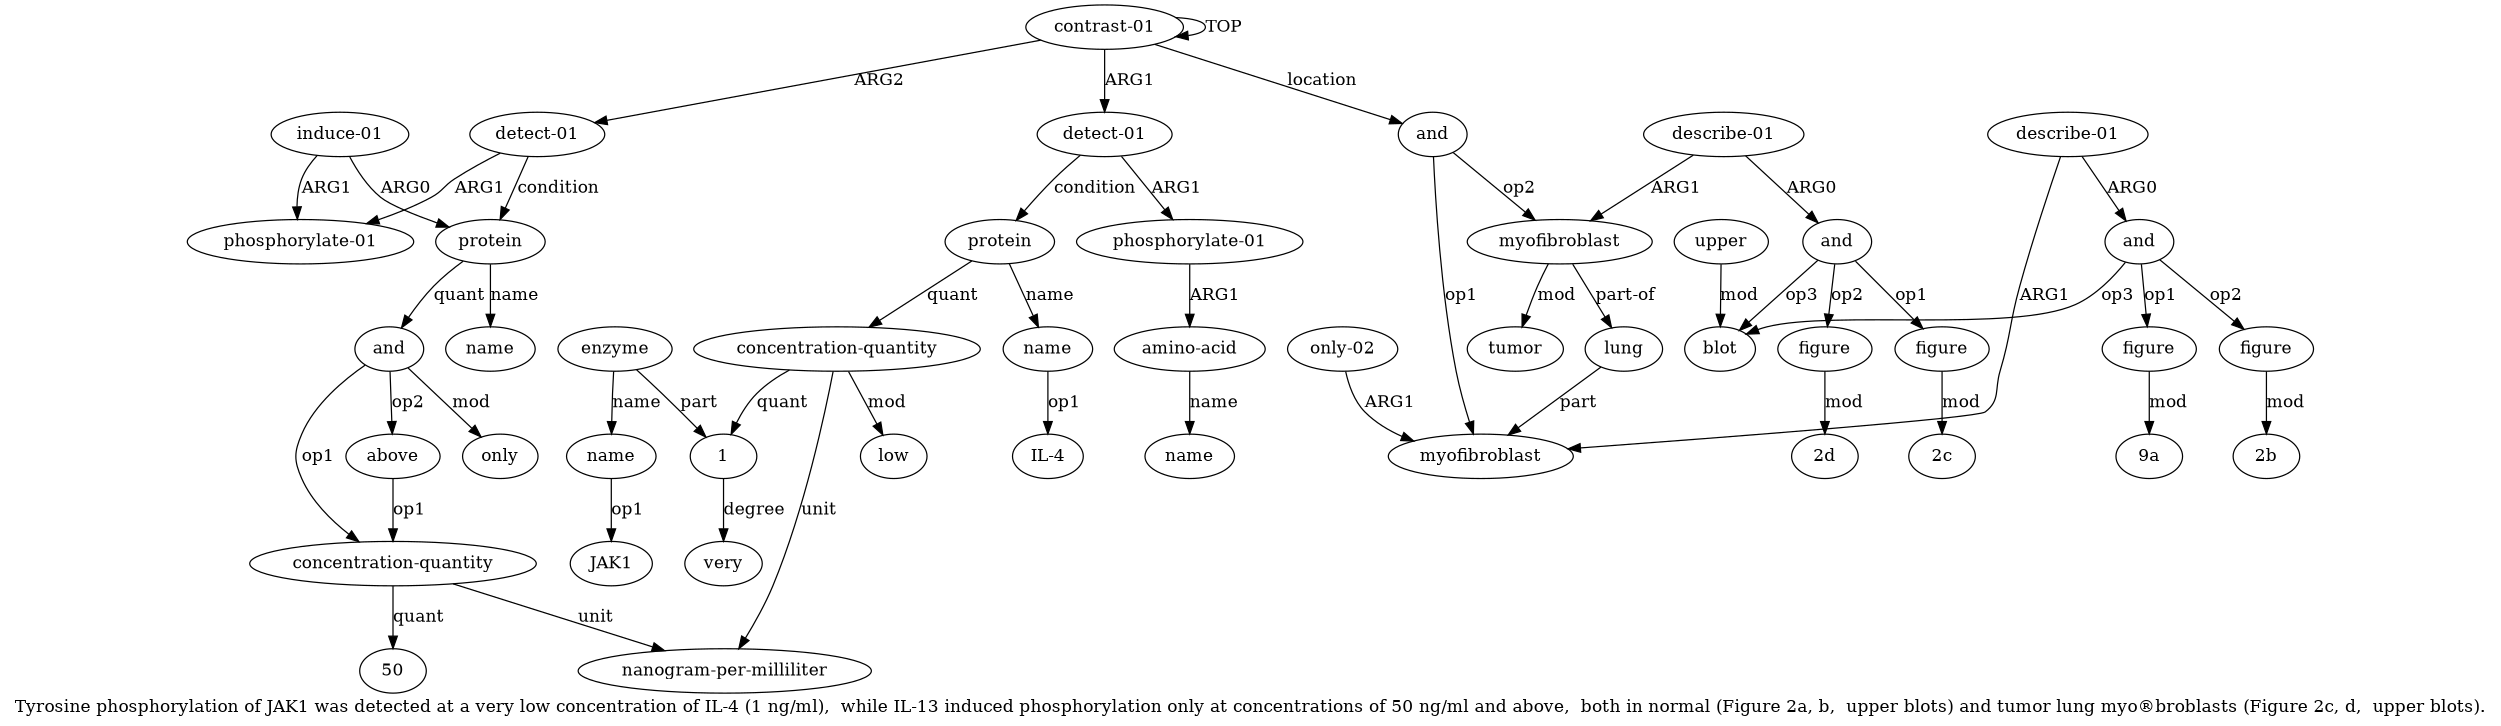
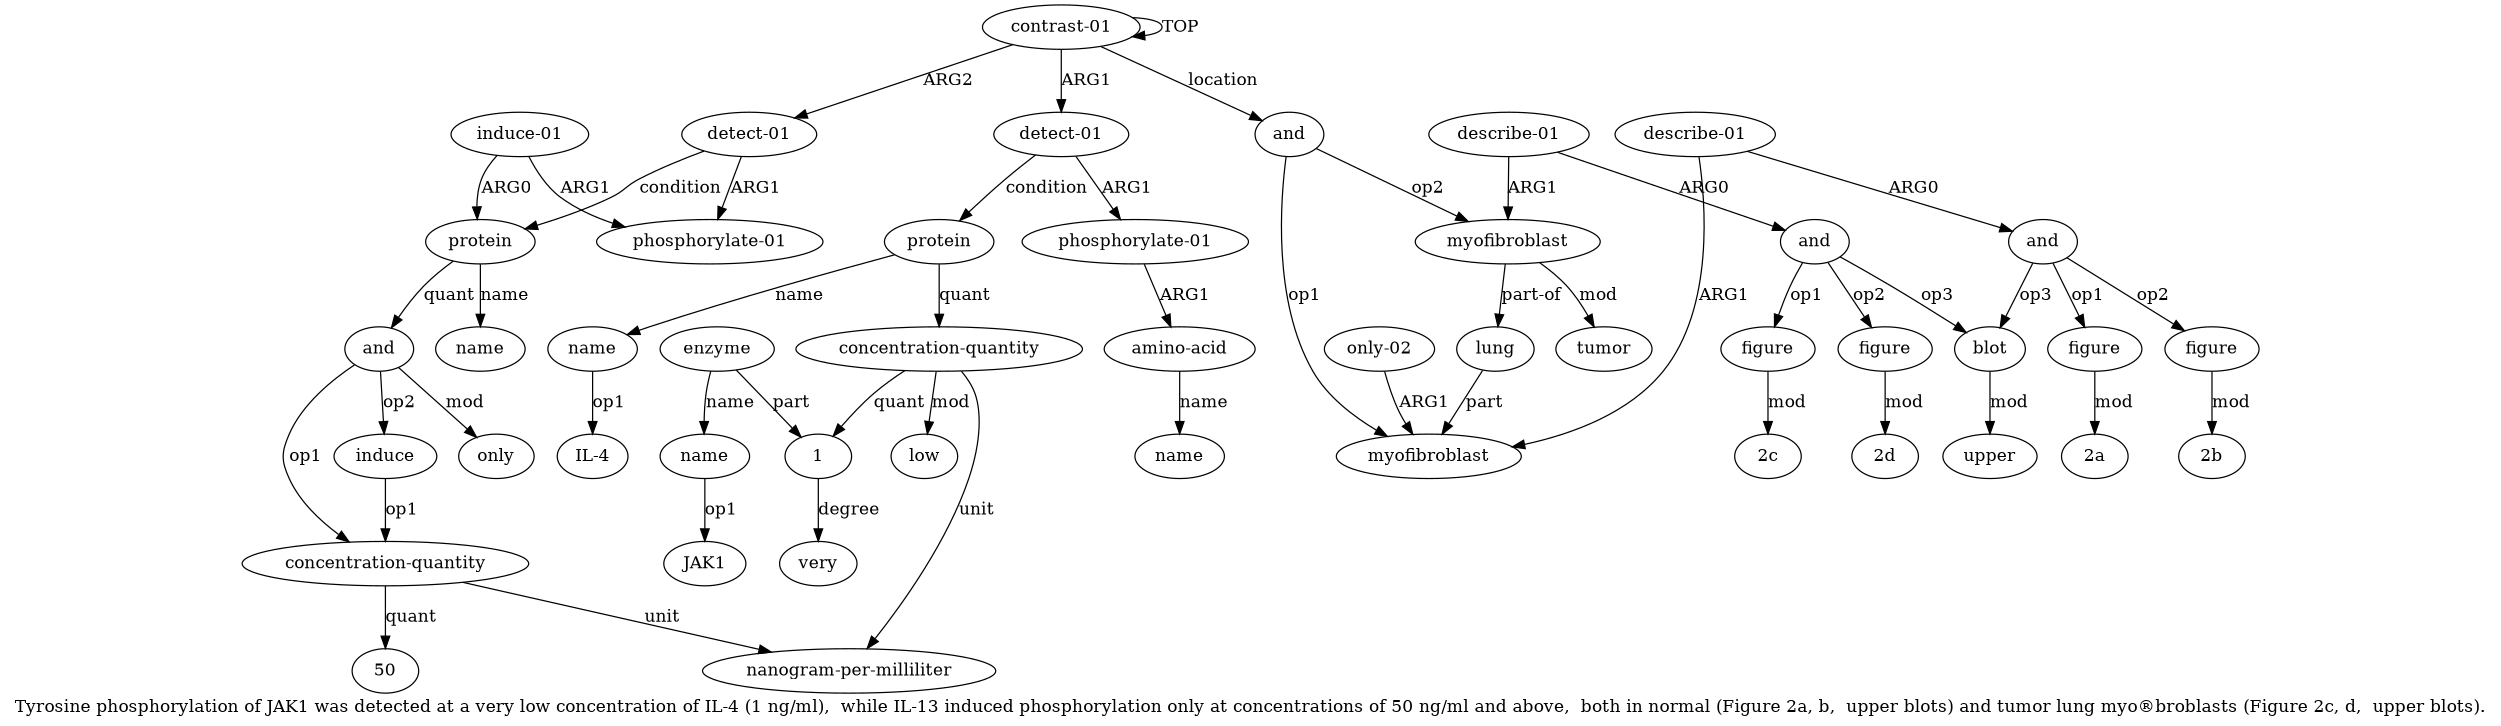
edge "upper" -> "blot": reversed
node "above": label "above" -> "induce"
node "9a": label "9a" -> "2a"
